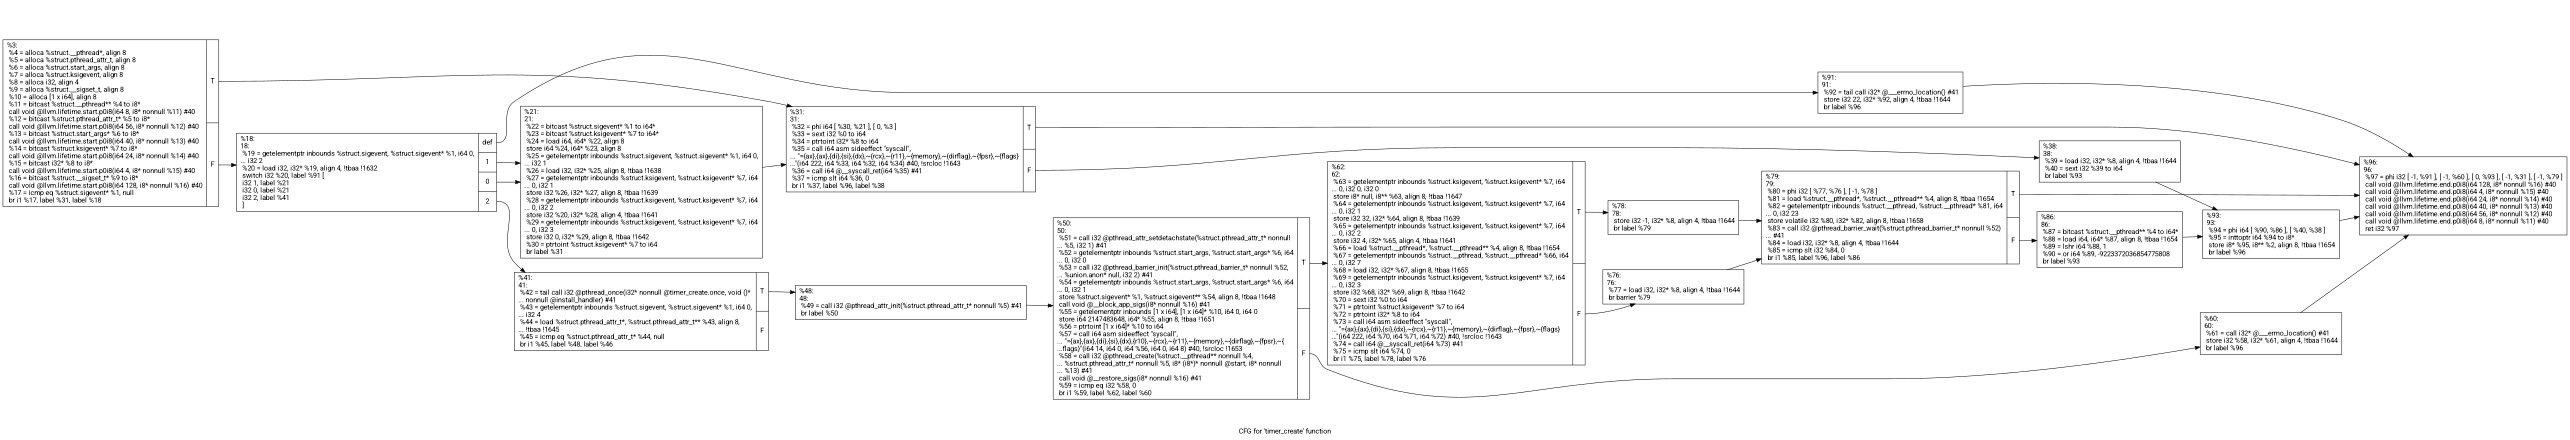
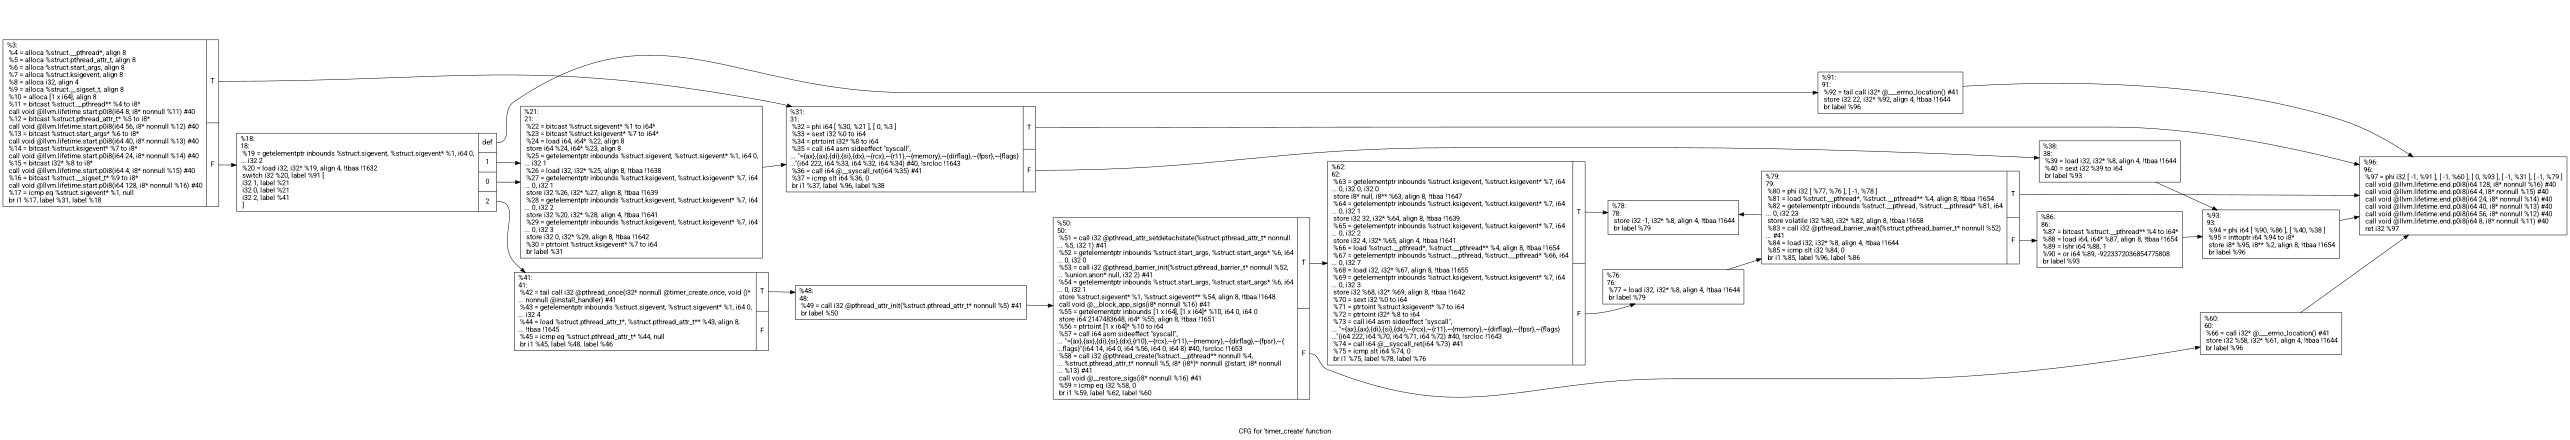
edge "%78:" -> "%79:": reversed
node "%76:": text "br barrier %79" -> "br label %79"
node "%60:": text "%61 = call i32* @___errno_location() #41" -> "%66 = call i32* @___errno_location() #41"
